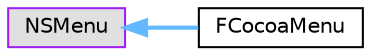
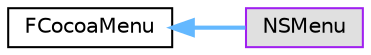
edge "FCocoaMenu" -> "NSMenu": reversed
